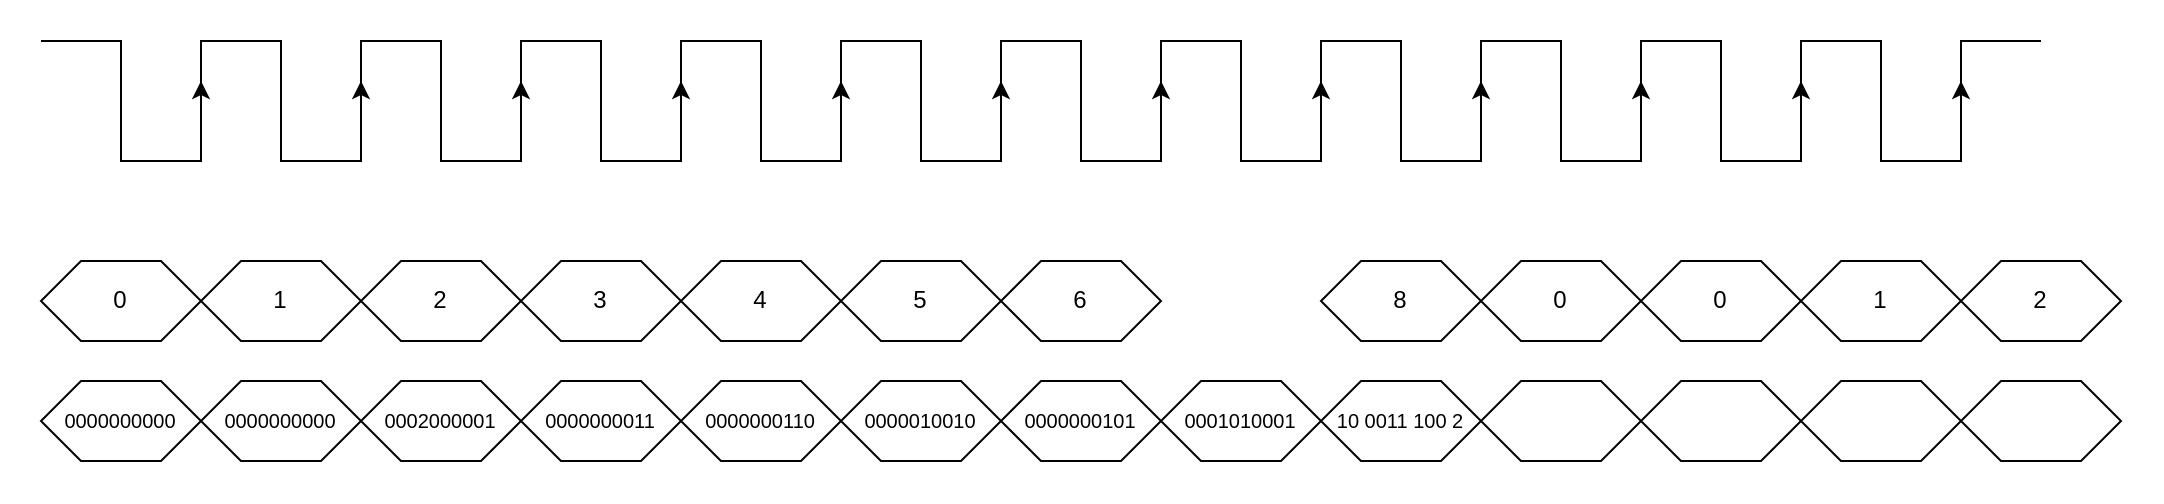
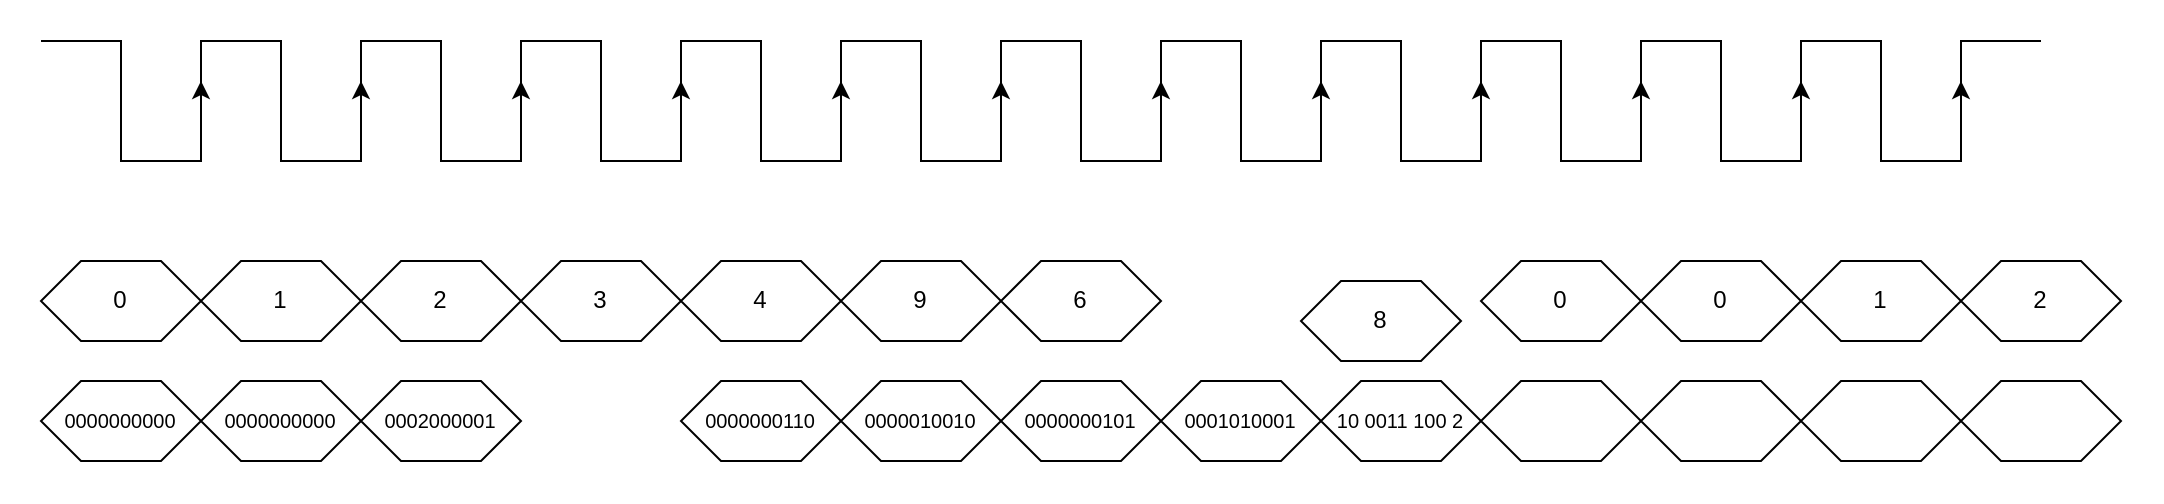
node "5": label "5" -> "9"
node "8": moved (1401, 301) -> (1381, 321)
node "0000000011": removed
